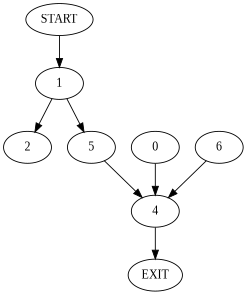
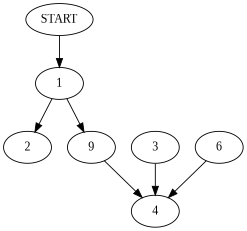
node "5": label "5" -> "9"
node "0": label "0" -> "3"
node "EXIT": removed
